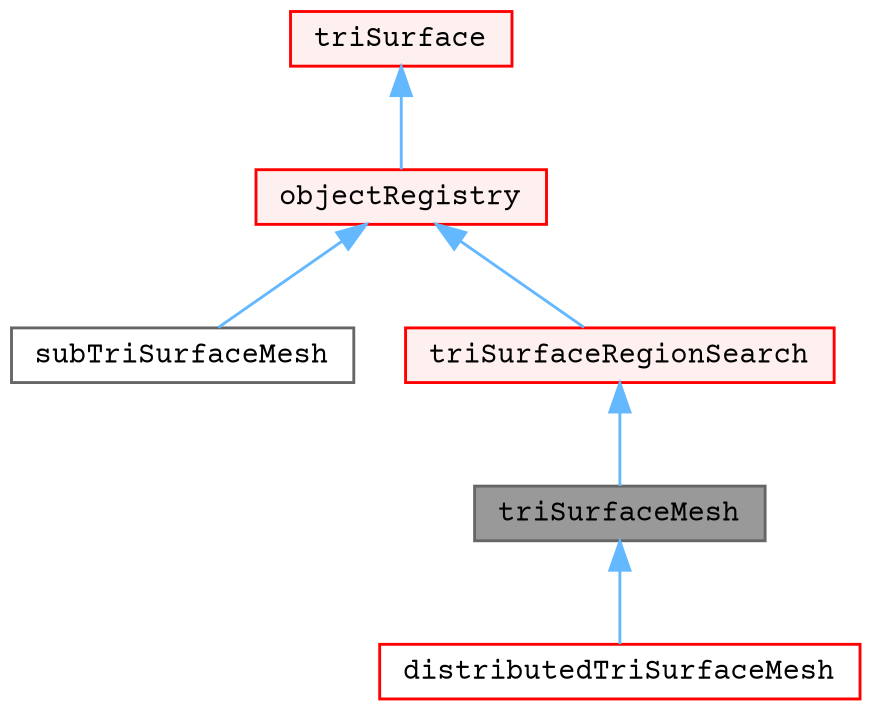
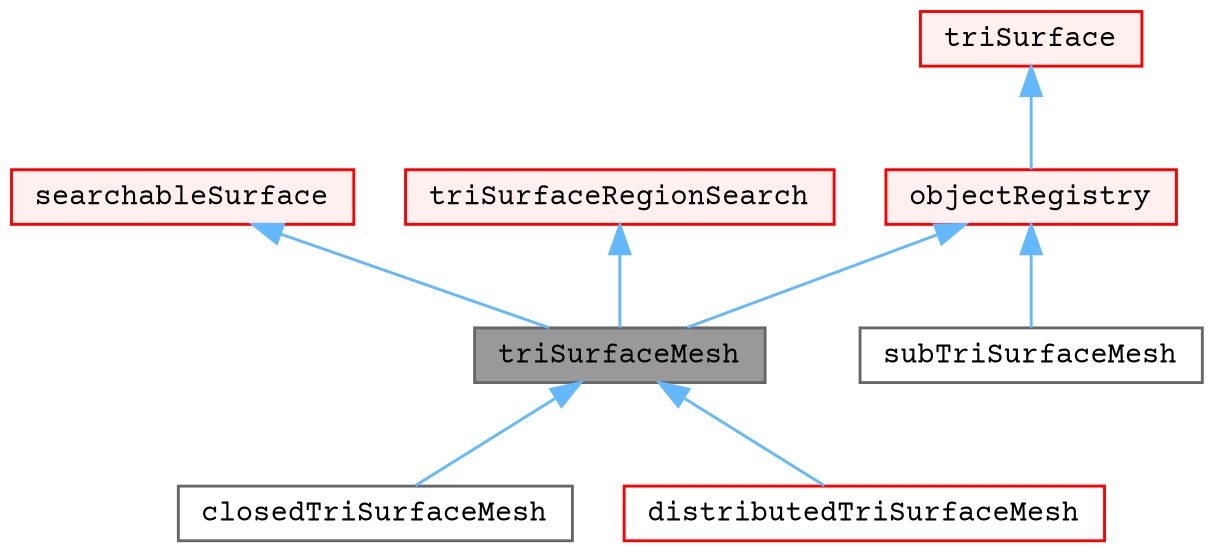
node "searchableSurface": added
edge "triSurfaceRegionSearch" -> "objectRegistry": now "triSurfaceMesh" -> "objectRegistry"
node "closedTriSurfaceMesh": added
